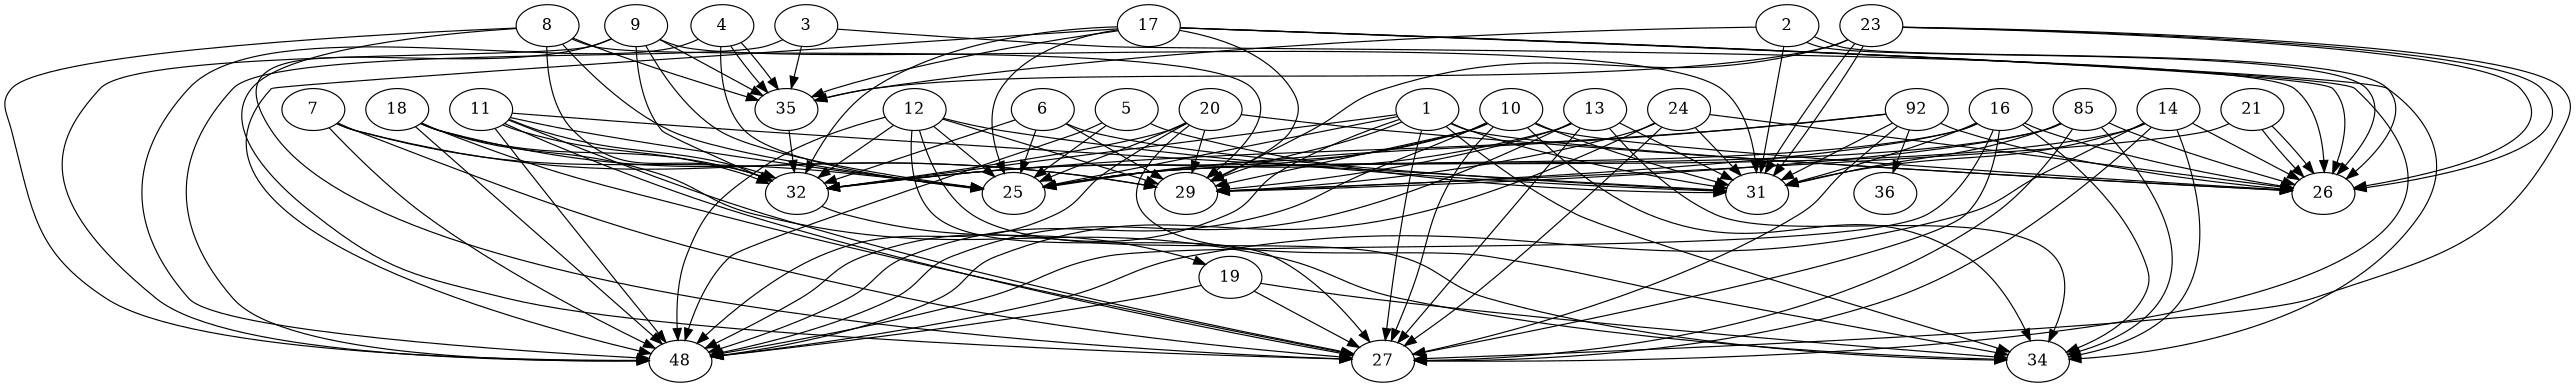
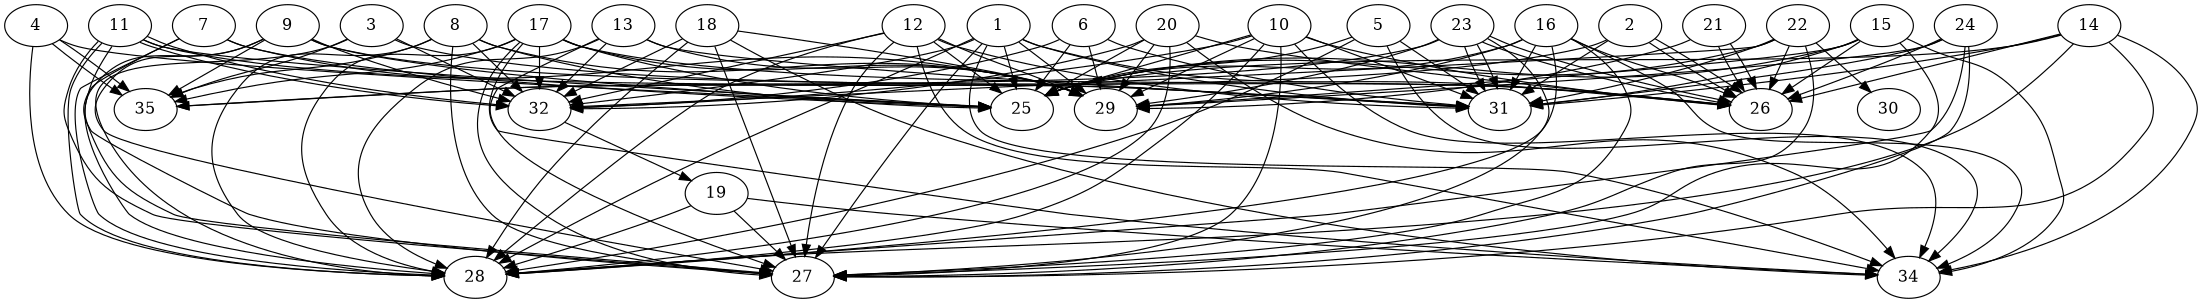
node "92": label "92" -> "22"
node "85": label "85" -> "15"
edge "35" -> "32": now "3" -> "32"
node "36": label "36" -> "30"
edge "13" -> "34": now "5" -> "34"
node "48": label "48" -> "28"
